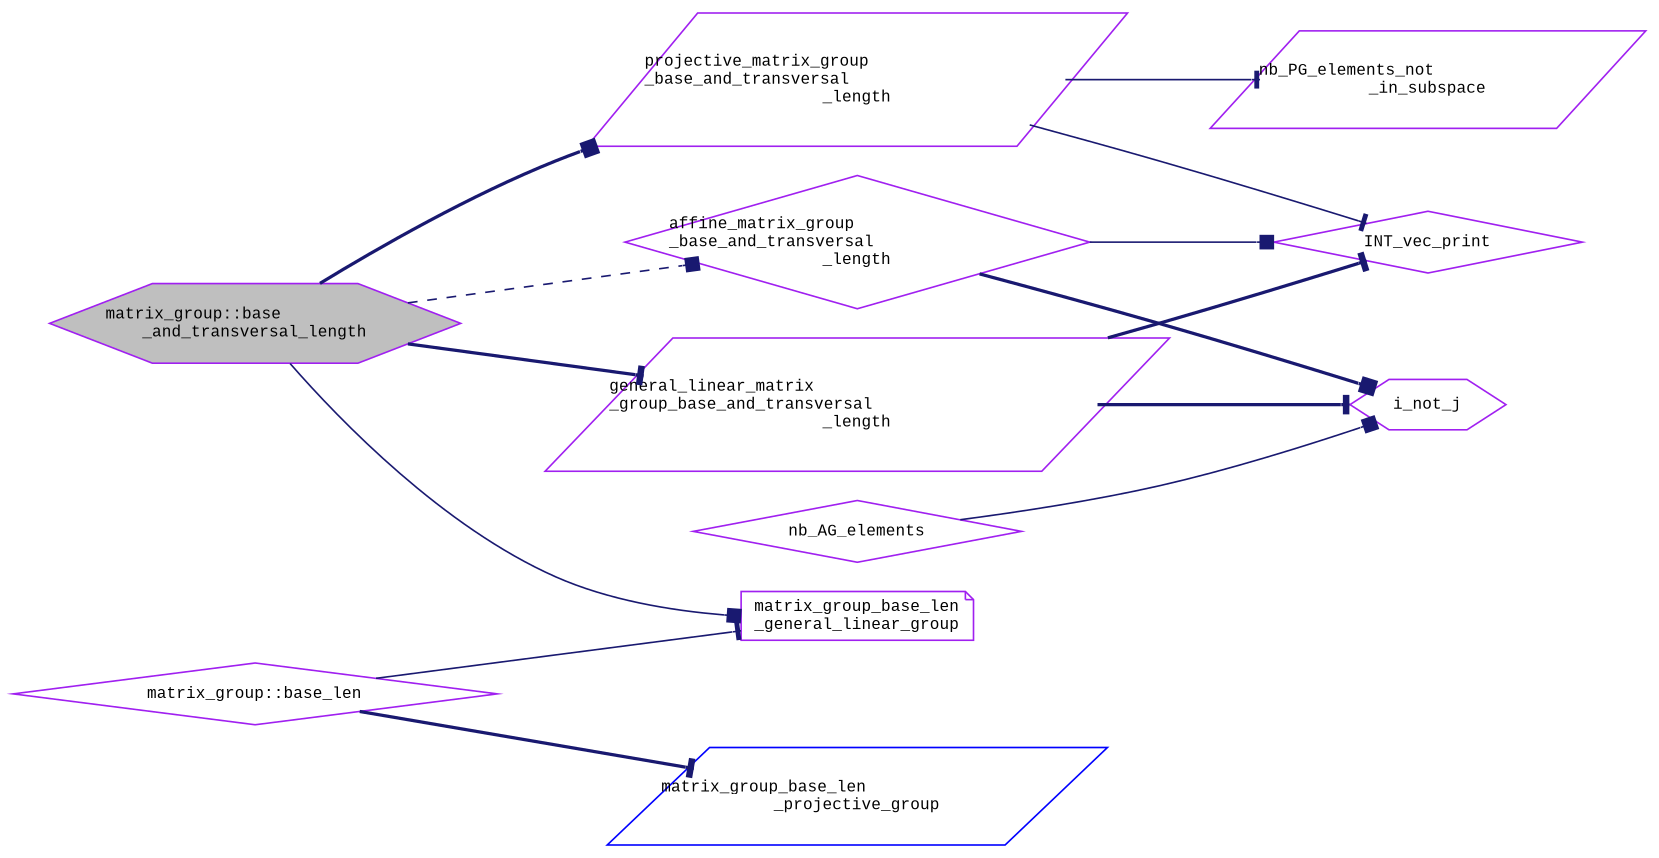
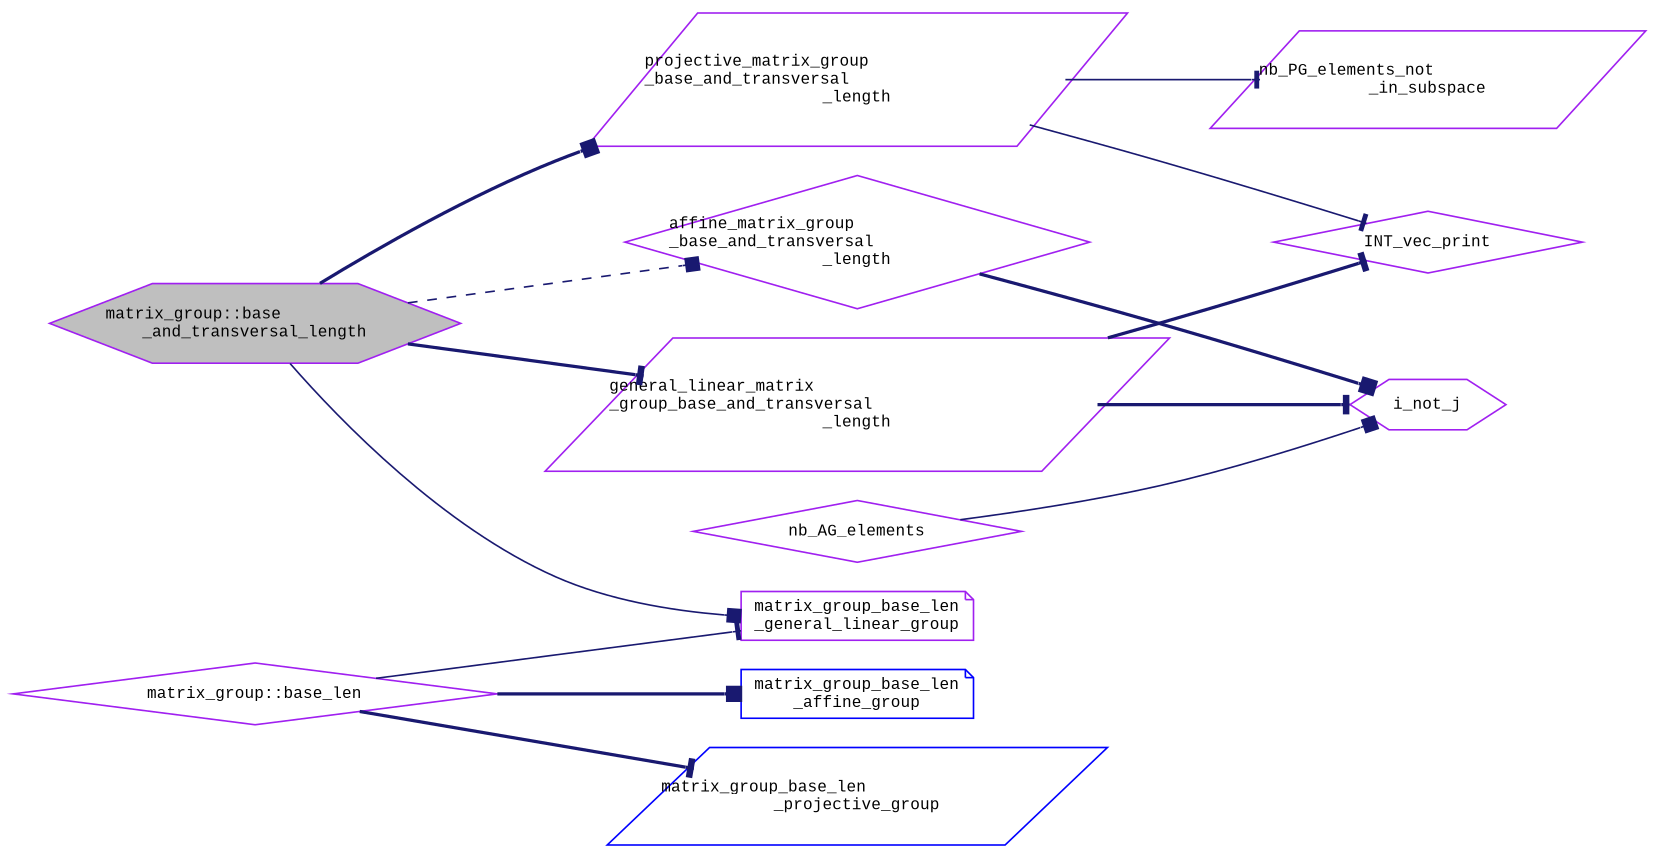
edge "affine_matrix_group _base_and_transversal _length" -> "INT_vec_print": removed
node "matrix_group_base_len _affine_group": added
